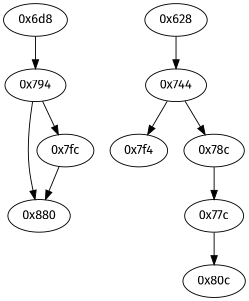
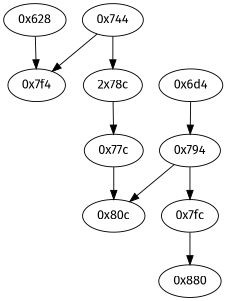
node "0x6d8": label "0x6d8" -> "0x6d4"
edge "0x628" -> "0x744": now "0x628" -> "0x7f4"
edge "0x794" -> "0x880": now "0x794" -> "0x80c"
node "0x78c": label "0x78c" -> "2x78c"
